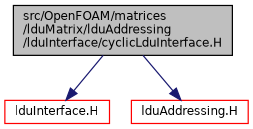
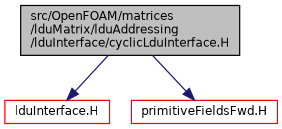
node "lduAddressing.H": label "lduAddressing.H" -> "primitiveFieldsFwd.H"
